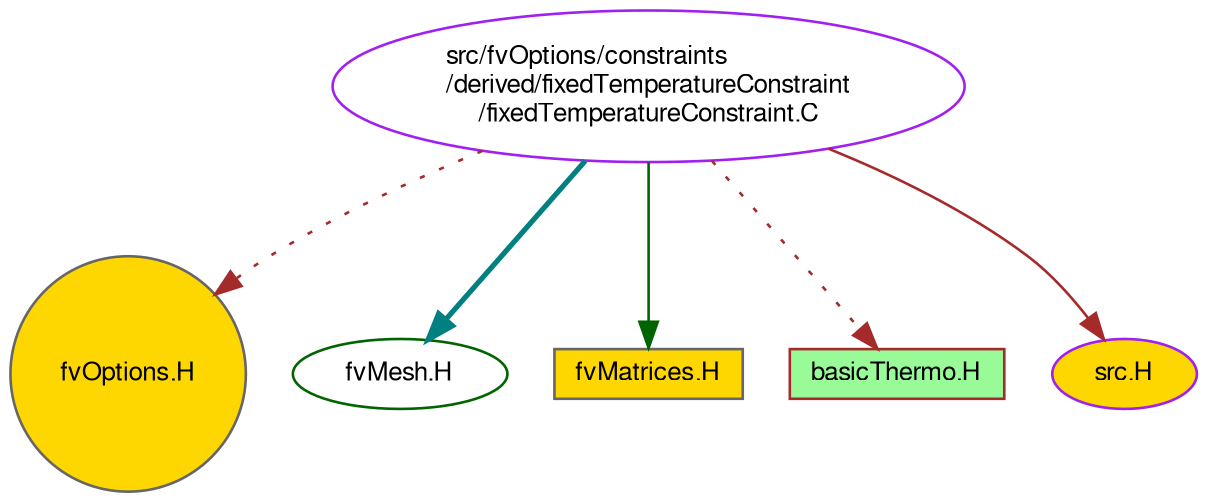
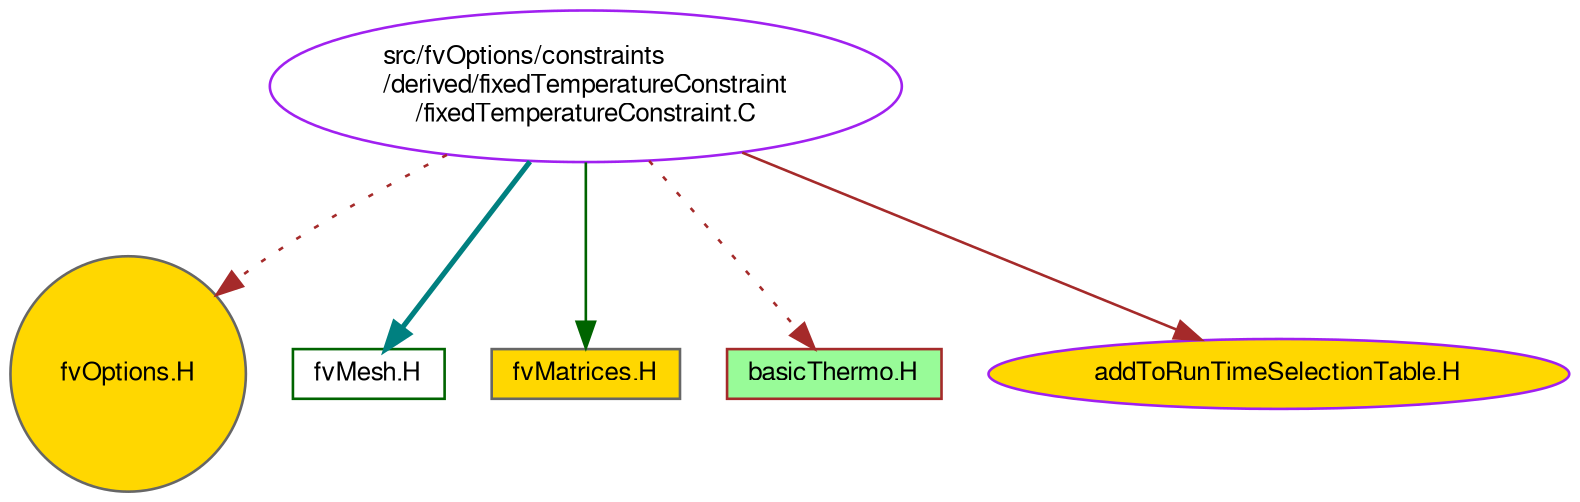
node "fvMesh.H": shape ellipse -> box
node "src.H": label "src.H" -> "addToRunTimeSelectionTable.H"
